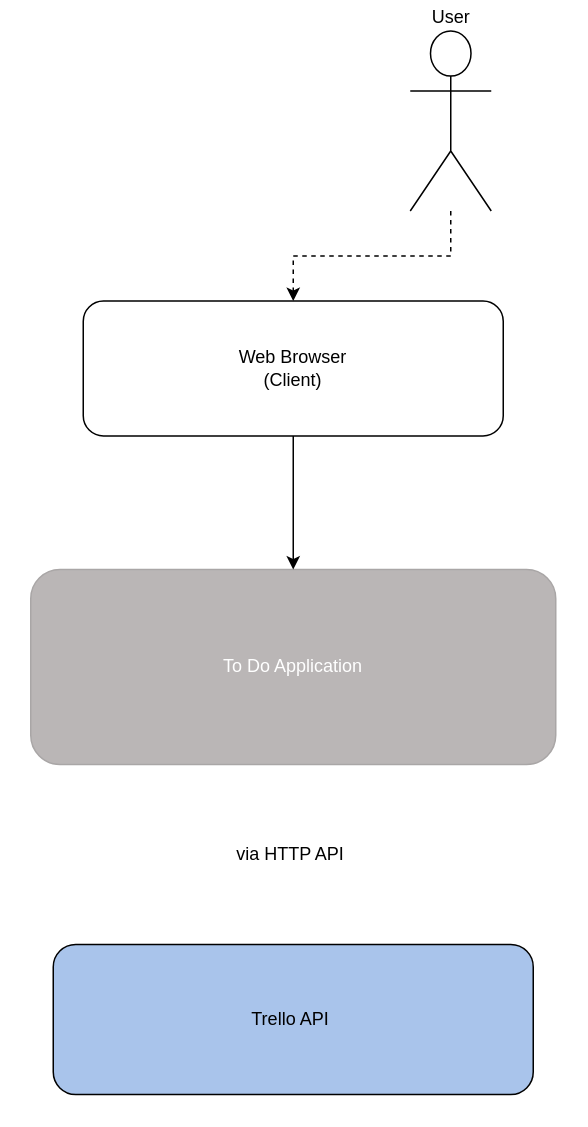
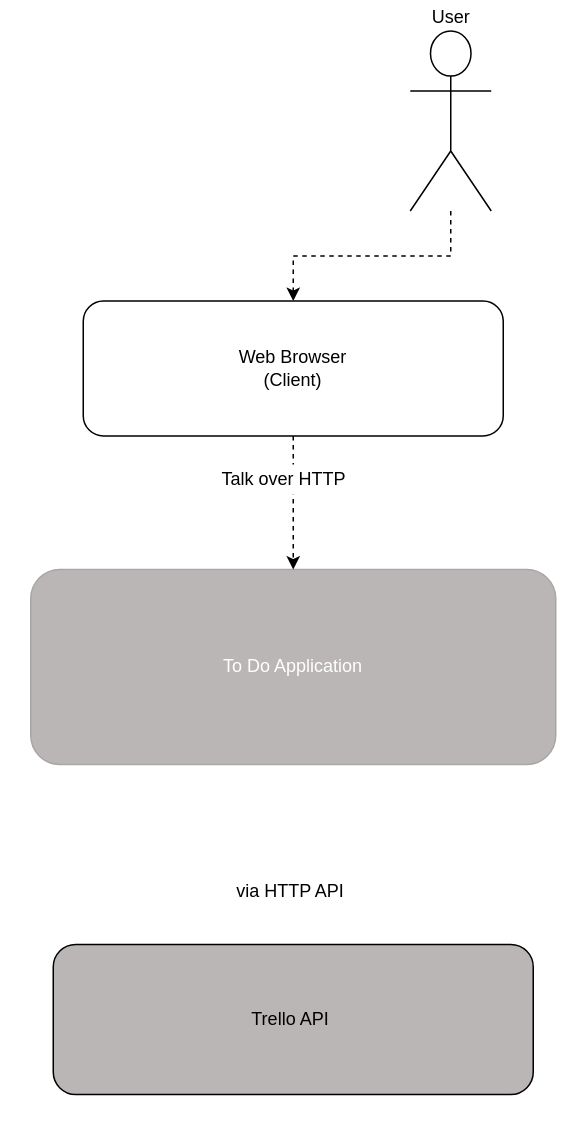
node "Talk over HTTP": added
edge "Web Browser (Client)" -> "To Do Application": style solid -> dashed
node "via HTTP API": moved (293, 854) -> (293, 892)
node "Trello API": fillcolor #a9c4eb -> #bab6b6
